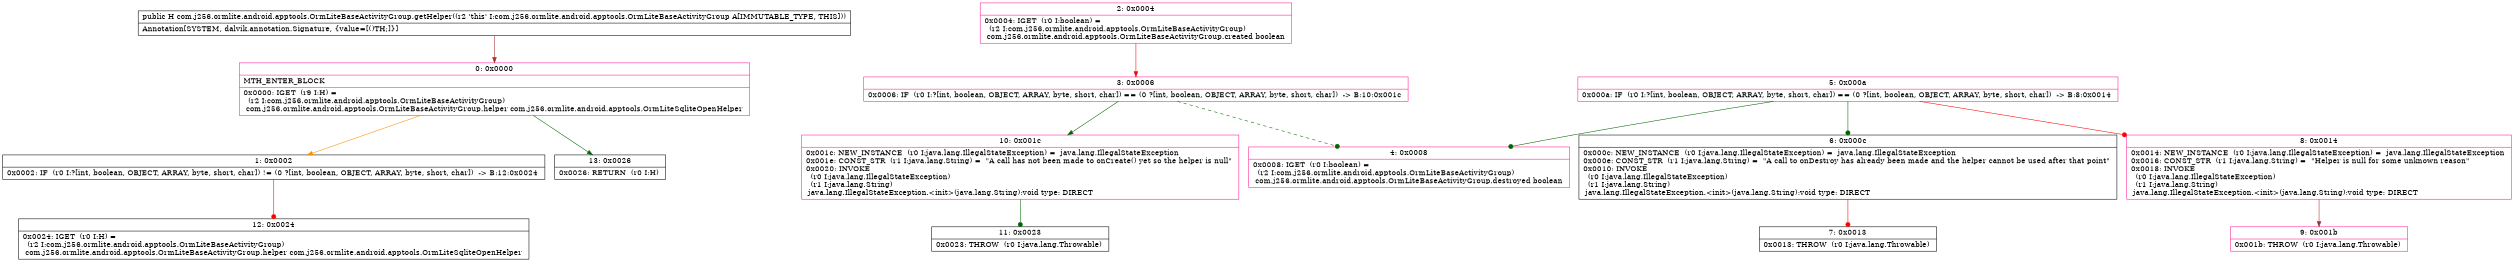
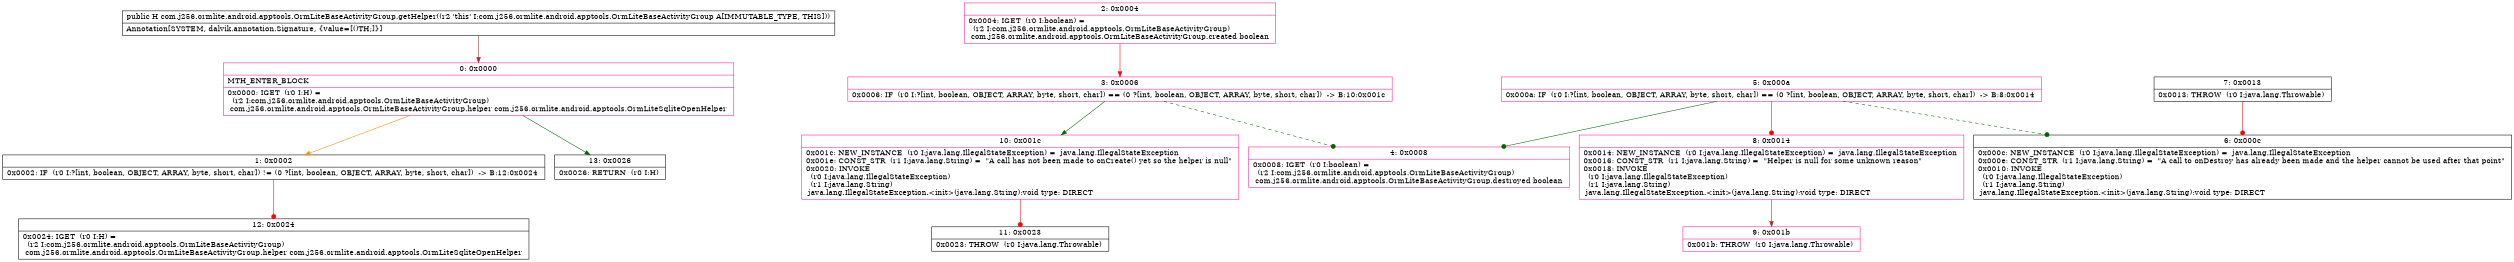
node "0: 0x0000": text "0x0000: IGET  (r9 I:H) =" -> "0x0000: IGET  (r0 I:H) ="
edge "5: 0x000a" -> "6: 0x000c": style solid -> dashed
edge "10: 0x001c" -> "11: 0x0023": color darkgreen -> red
edge "6: 0x000c" -> "7: 0x0013": reversed
